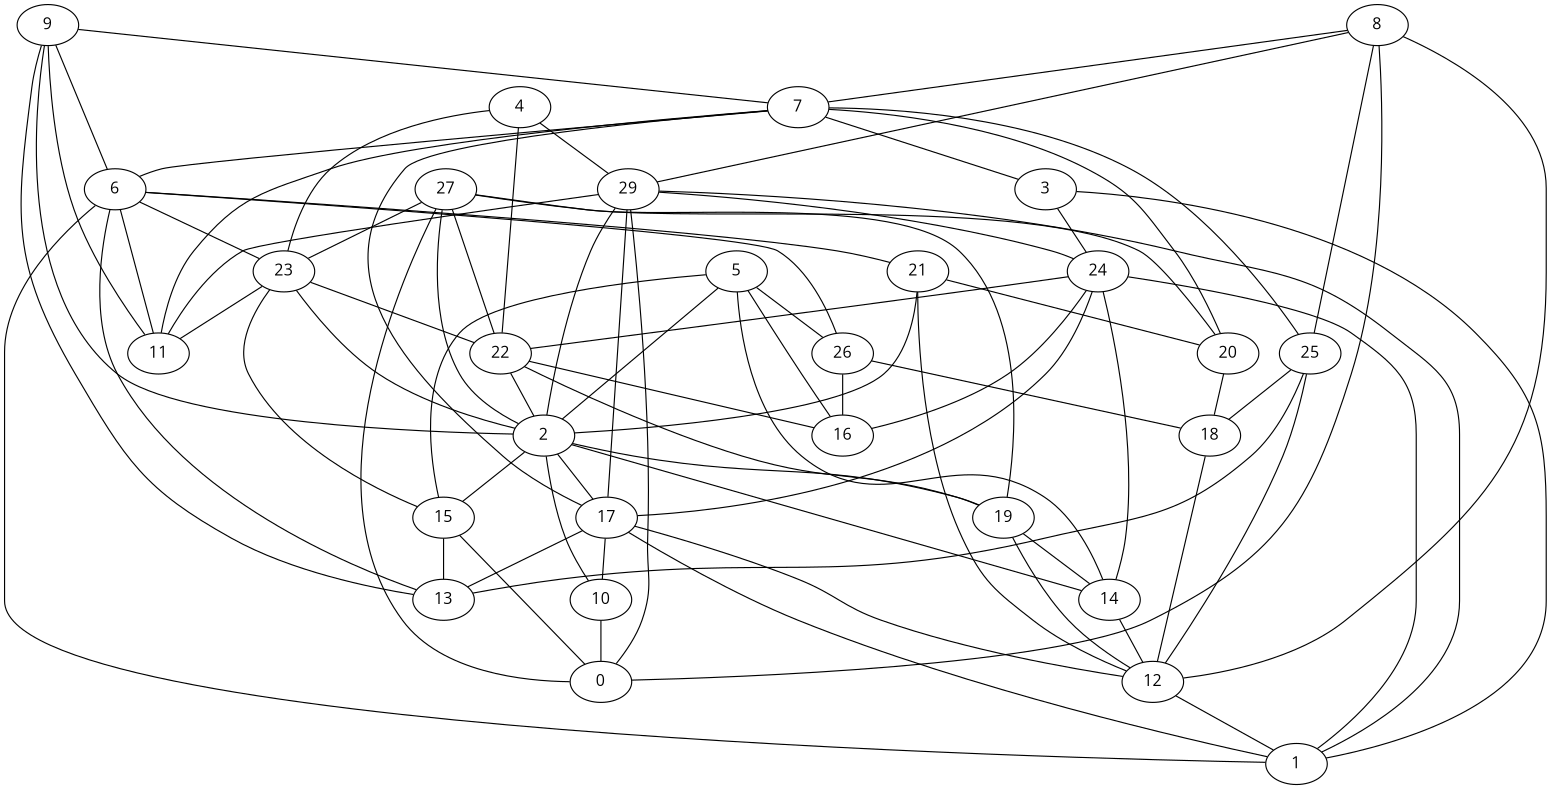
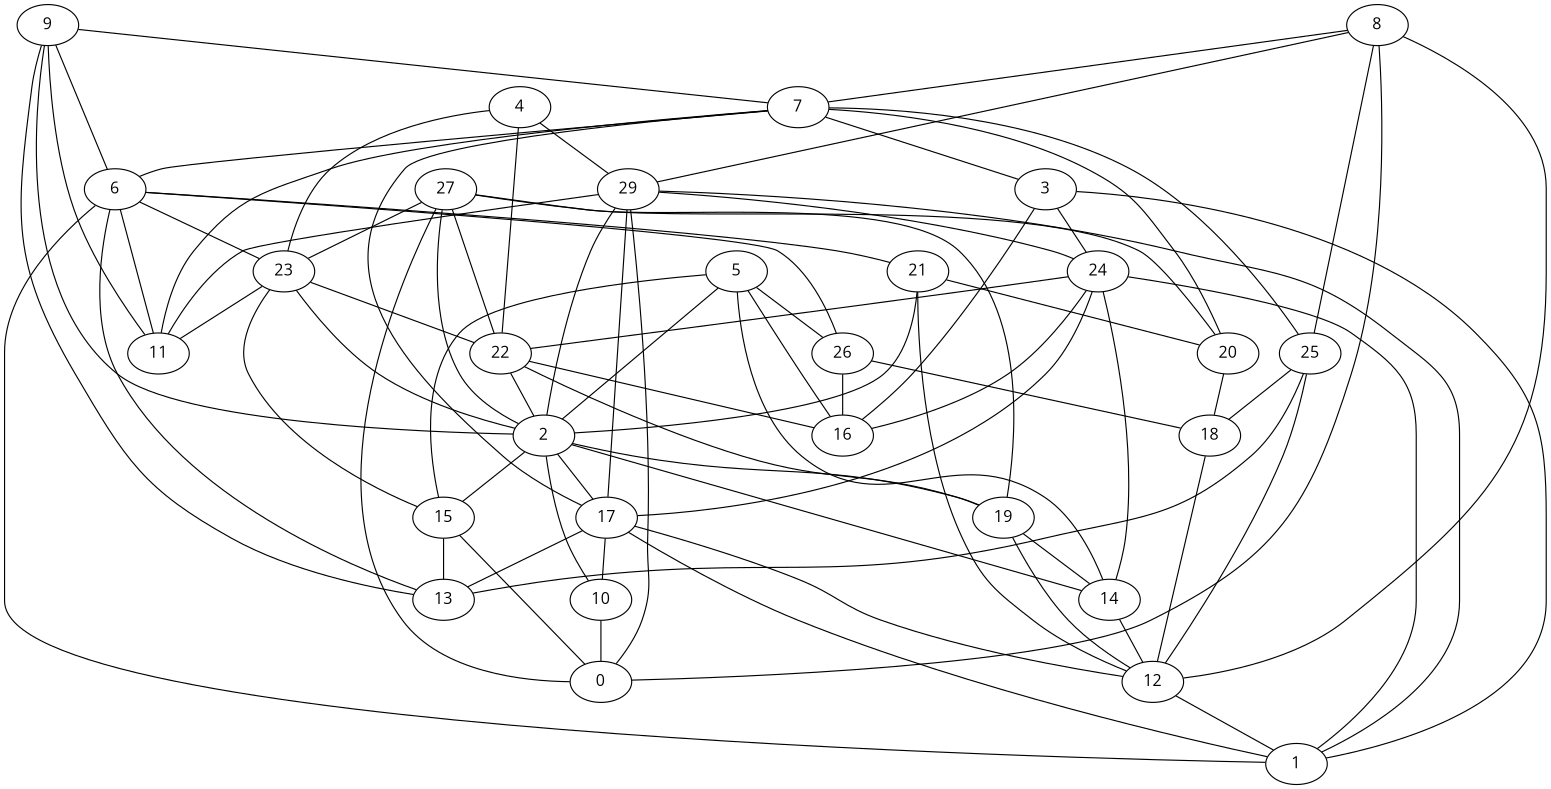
edge "3" -- "16": added
